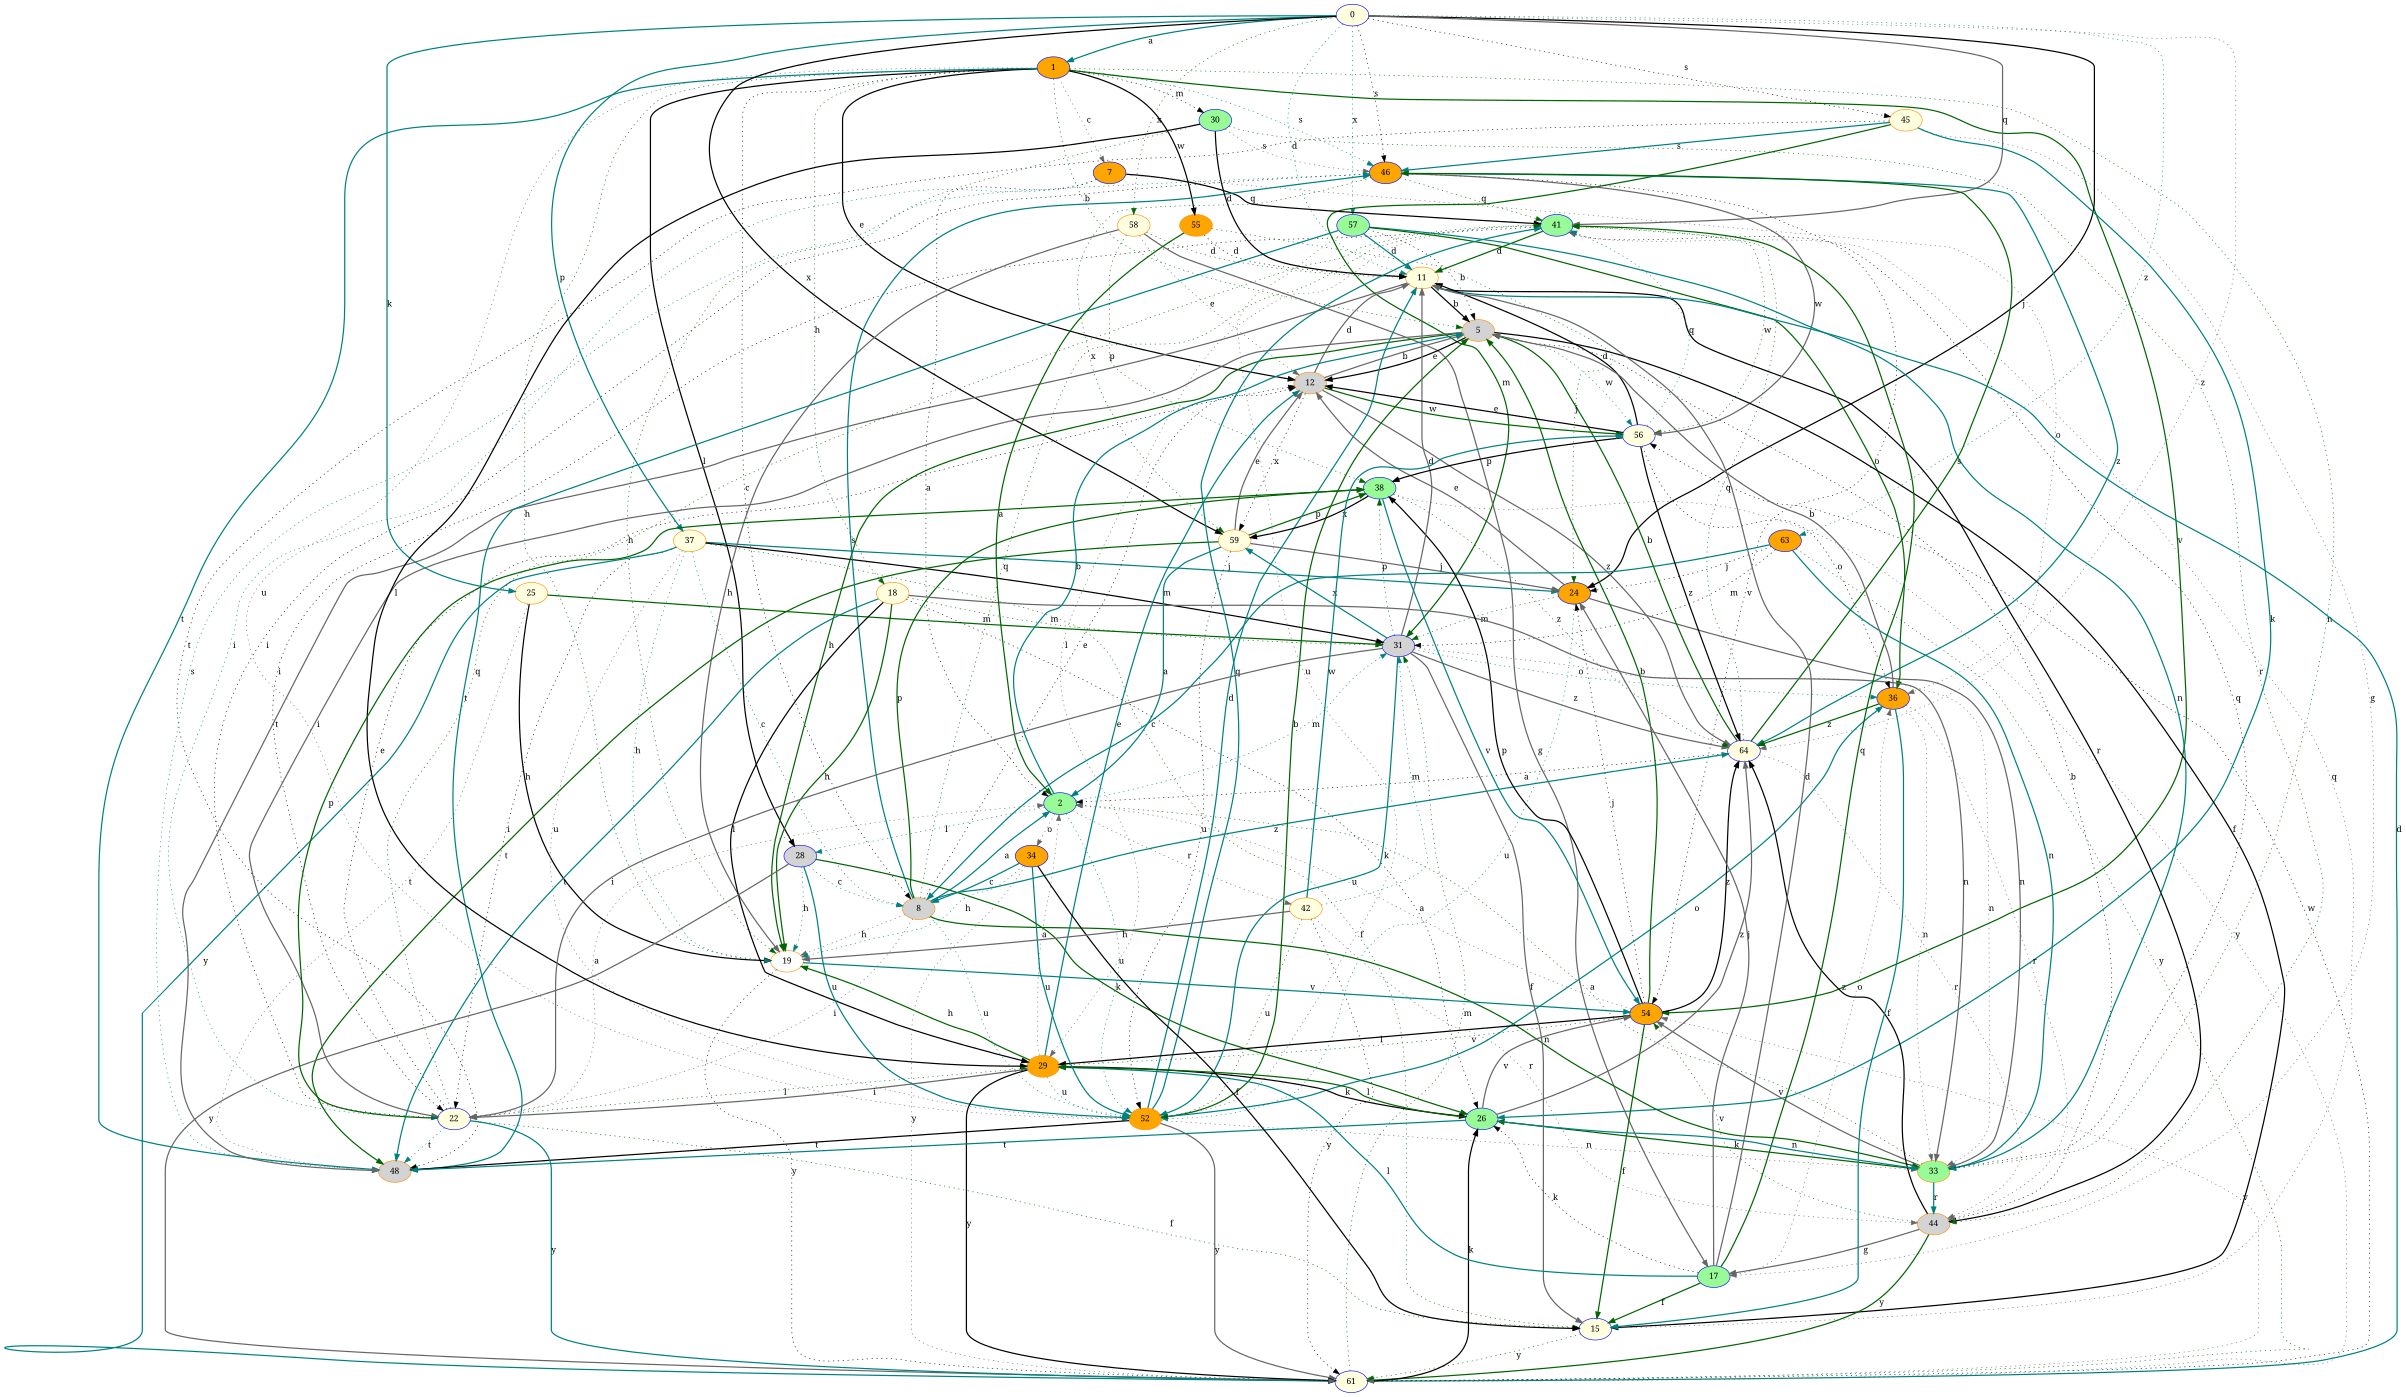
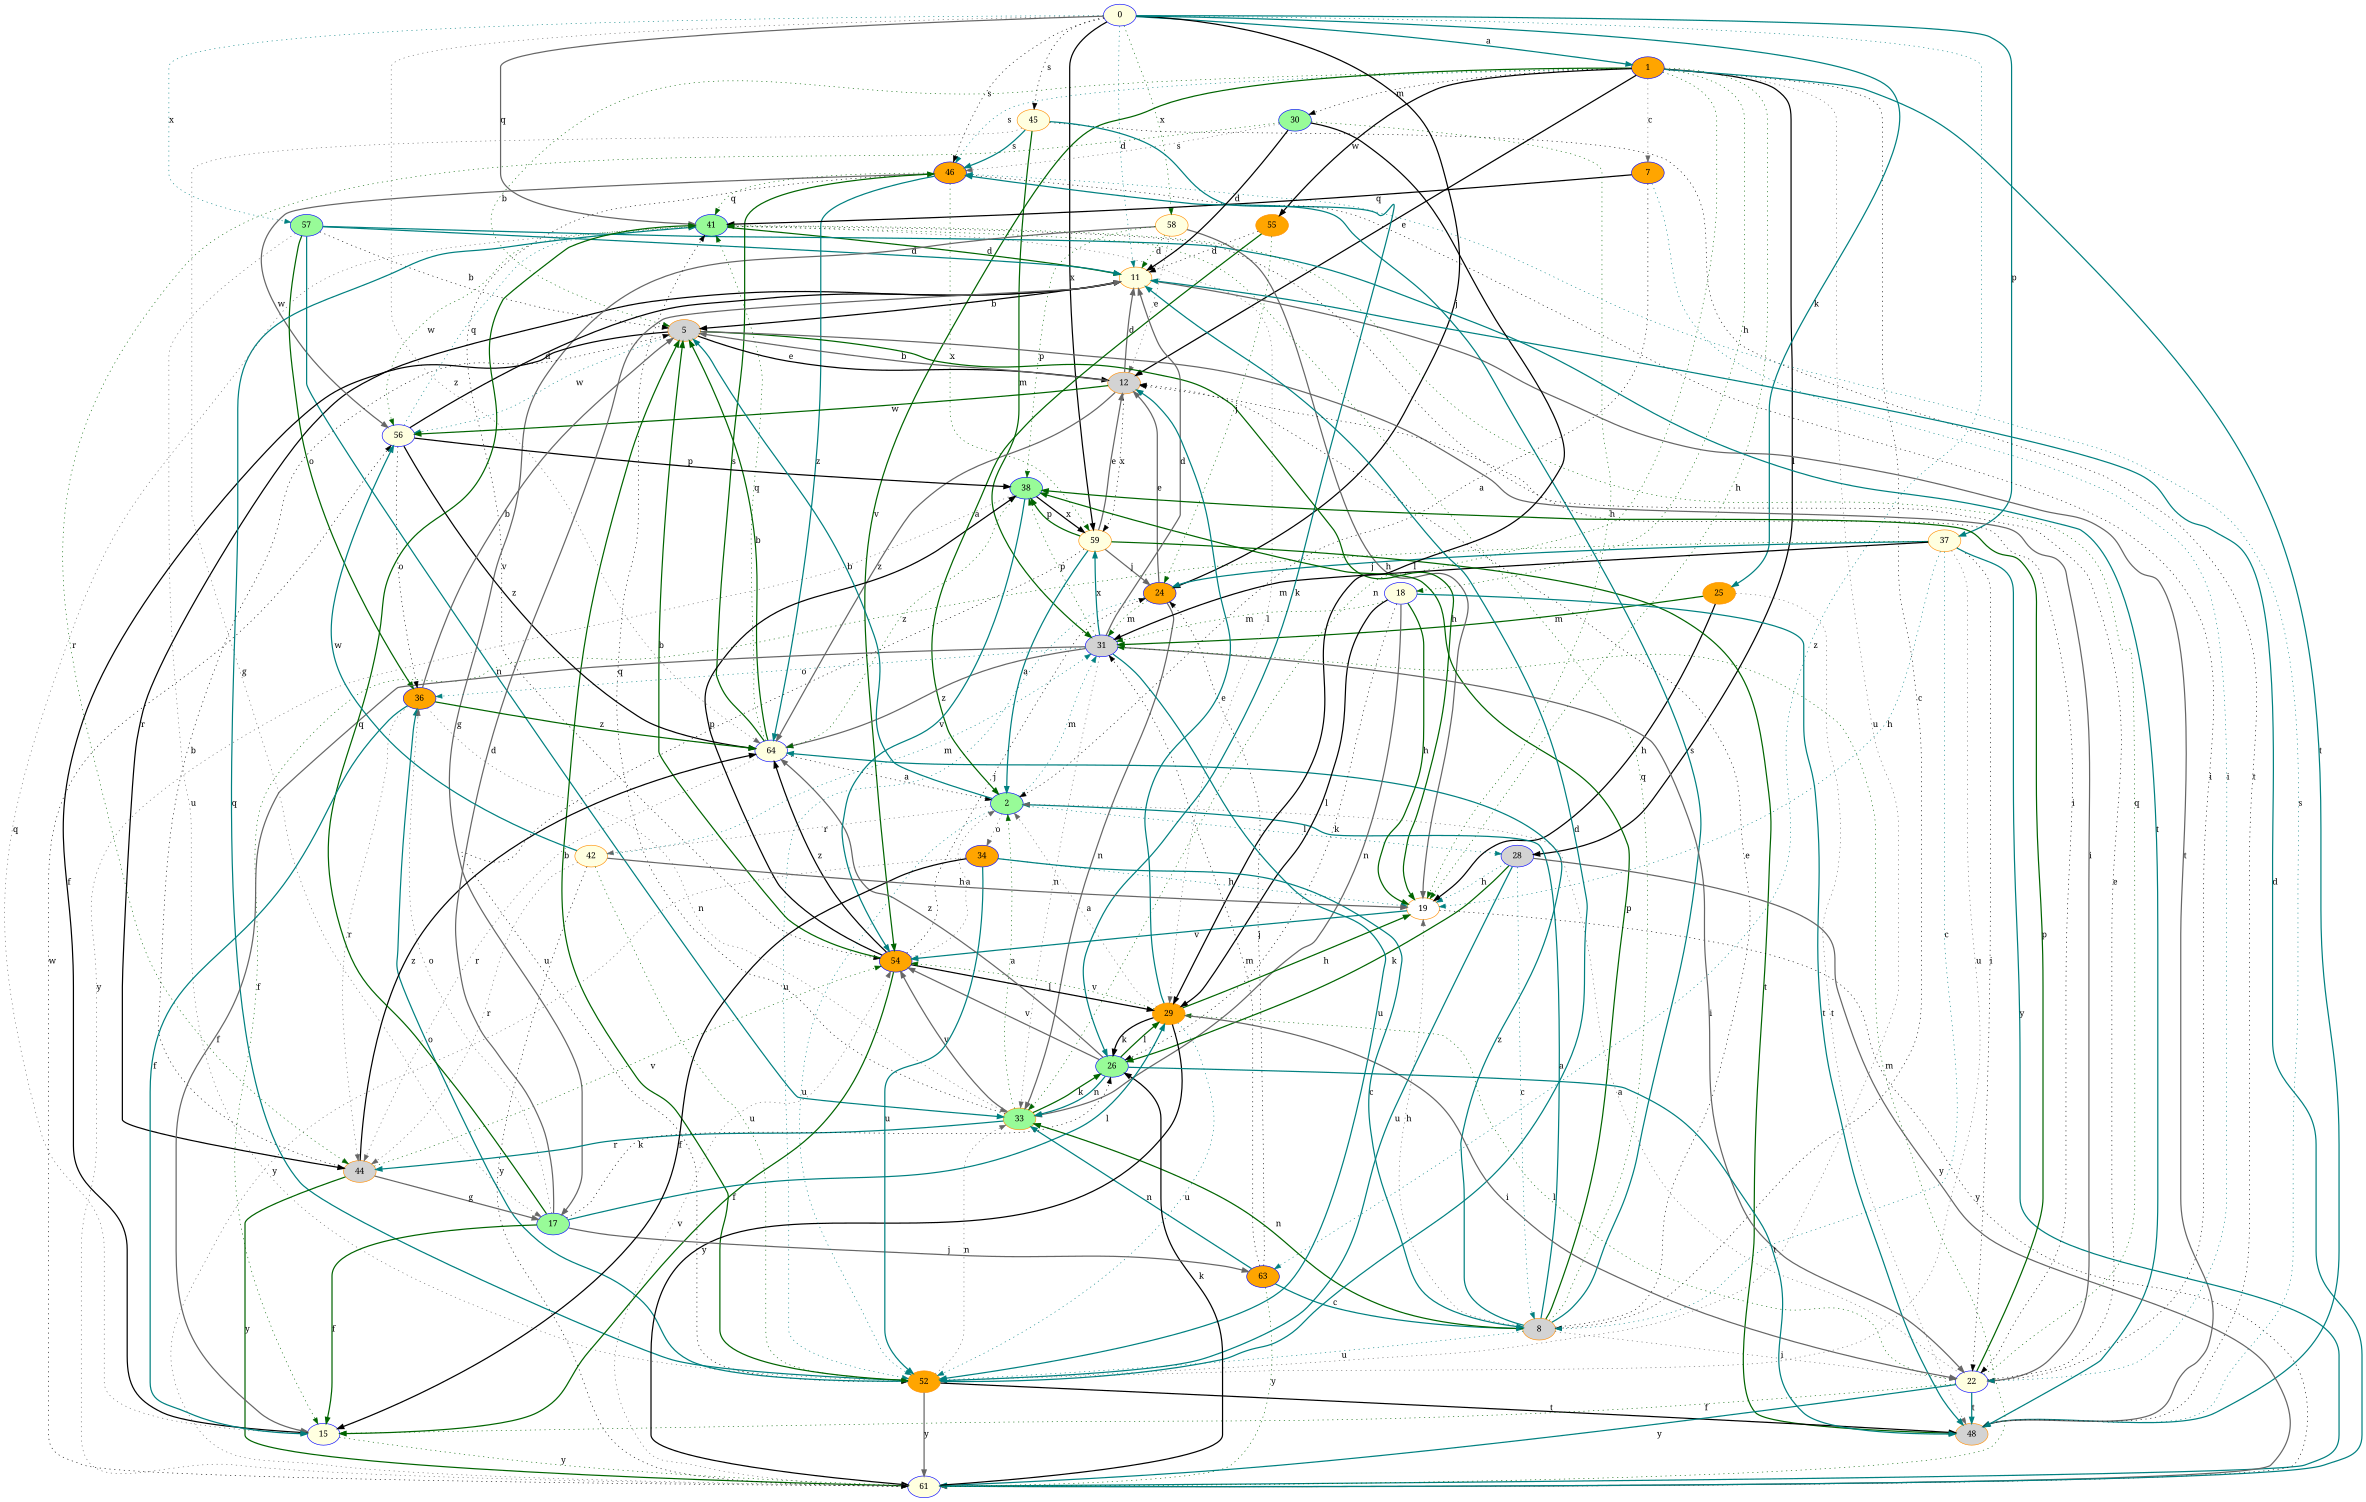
edge "7" -> "36": removed, label "o"
edge "56" -> "12": removed, label "e"
node "25": fillcolor lightyellow -> orange
node "18": color darkorange -> blue
edge "17" -> "24": now "17" -> "63"
edge "22" -> "48": style dotted -> bold
